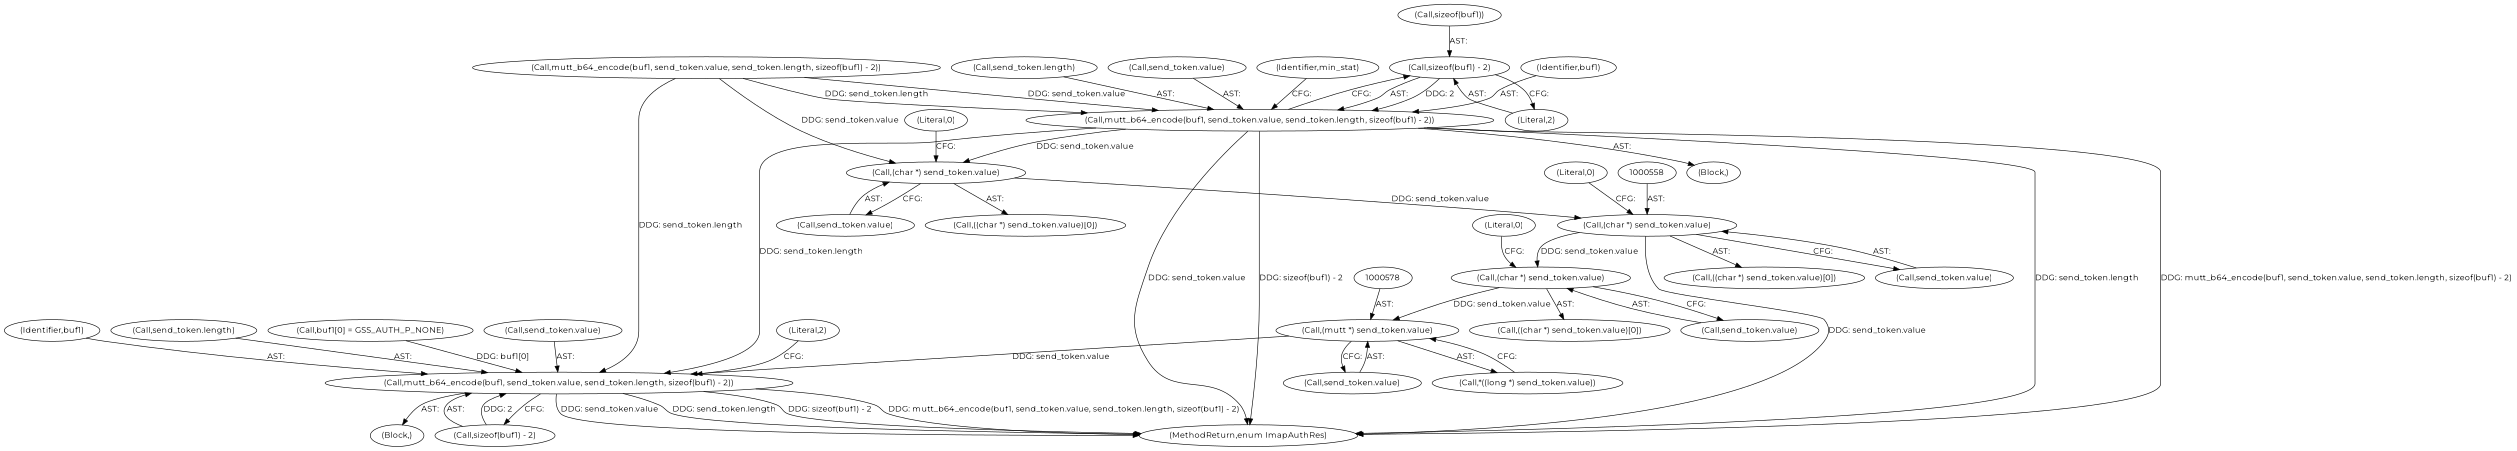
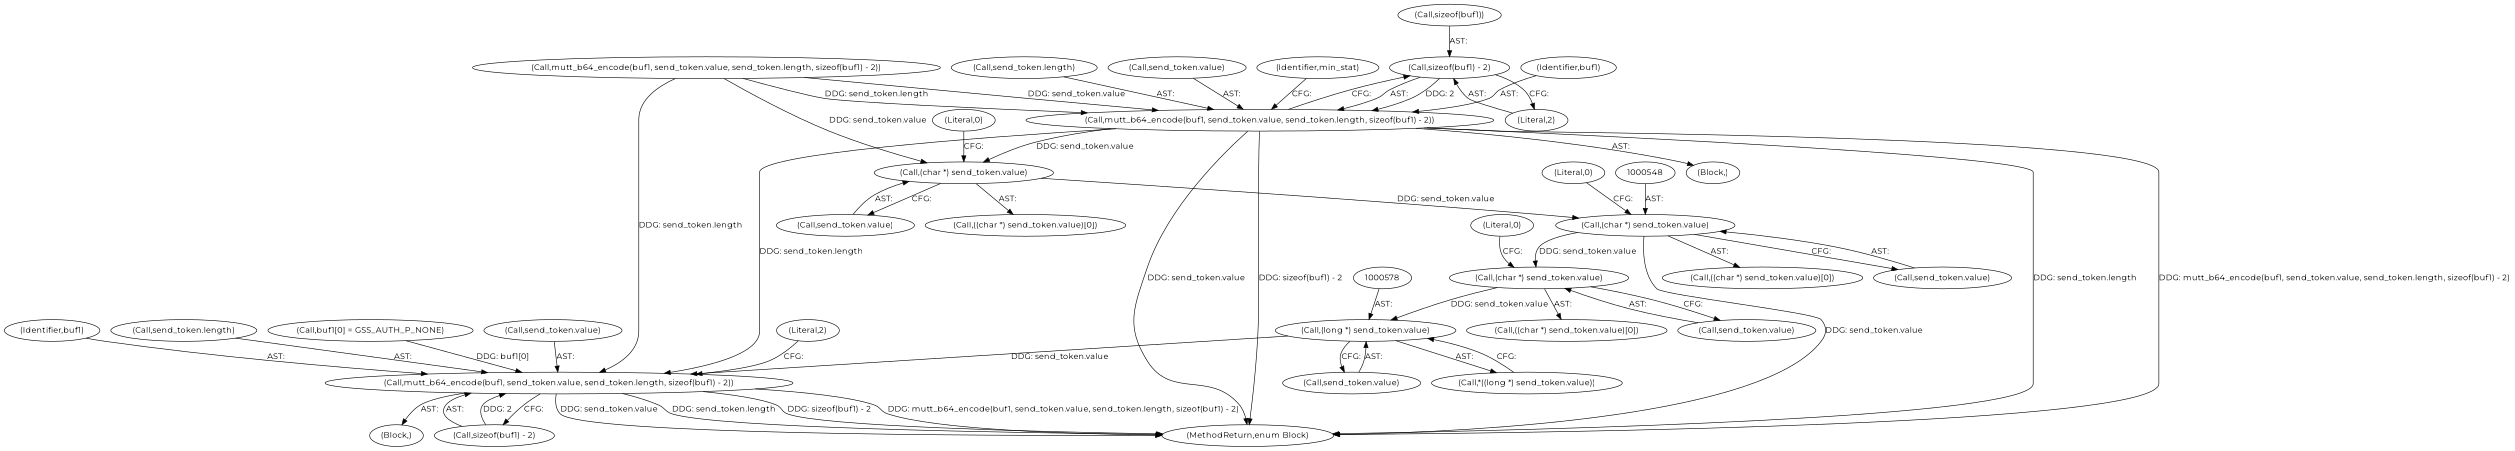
node "1000558": label "1000558" -> "1000548"
node "(Call,(mutt *) send_token.value)": label "(Call,(mutt *) send_token.value)" -> "(Call,(long *) send_token.value)"
node "(MethodReturn,enum ImapAuthRes)": label "(MethodReturn,enum ImapAuthRes)" -> "(MethodReturn,enum Block)"
